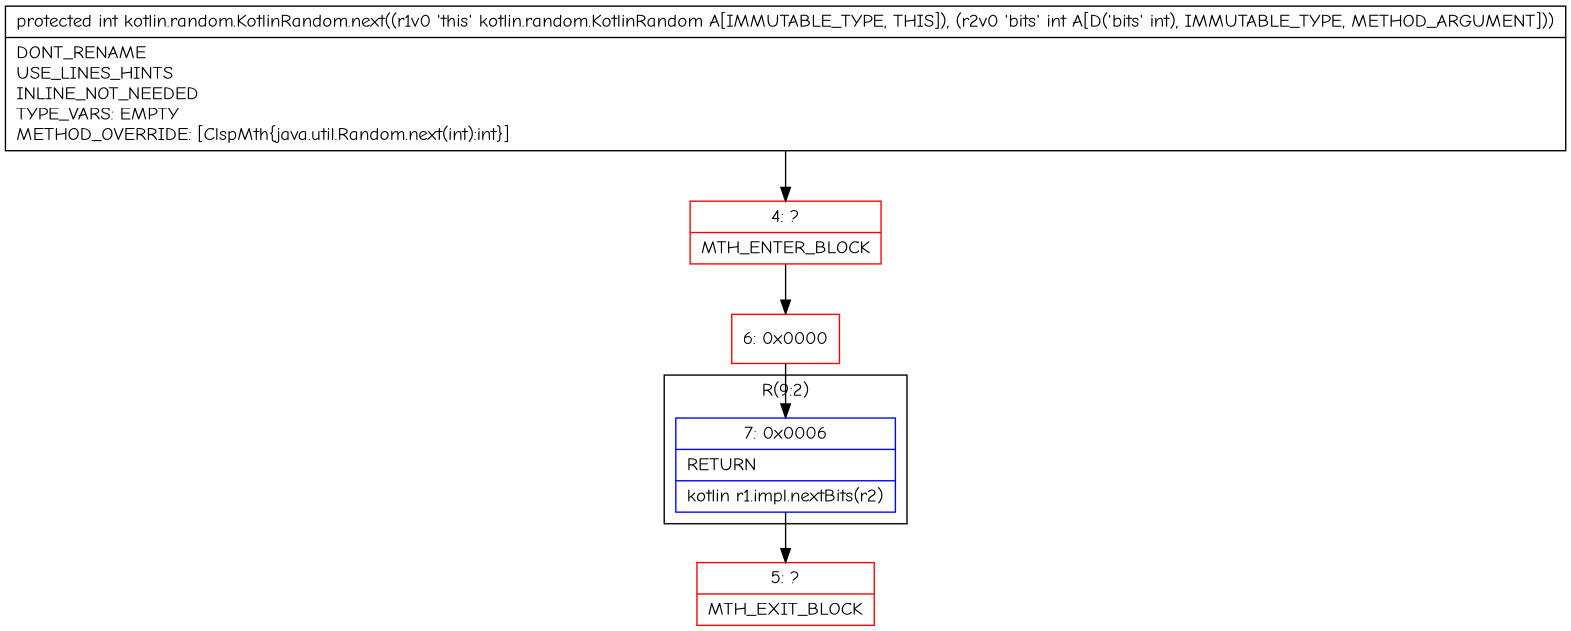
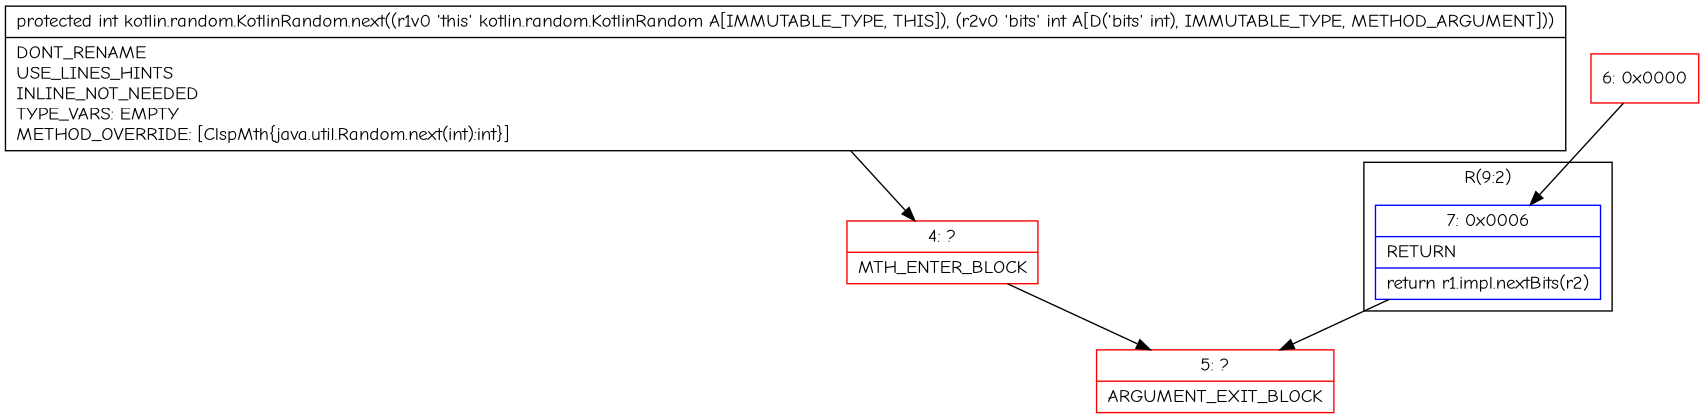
edge "4: ?" -> "6: 0x0000": now "4: ?" -> "5: ?"
node "7: 0x0006": text "kotlin r1.impl.nextBits(r2)" -> "return r1.impl.nextBits(r2)"
node "5: ?": text "MTH_EXIT_BLOCK" -> "ARGUMENT_EXIT_BLOCK"
